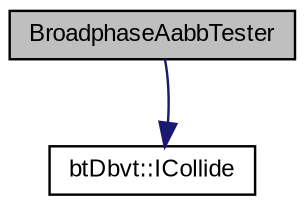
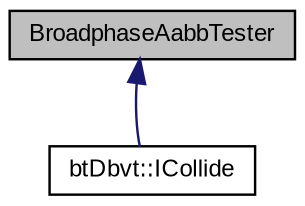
edge "BroadphaseAabbTester" -> "btDbvt::ICollide": reversed
